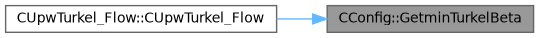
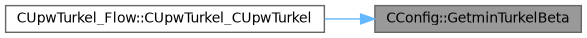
node "CUpwTurkel_Flow::CUpwTurkel_Flow": label "CUpwTurkel_Flow::CUpwTurkel_Flow" -> "CUpwTurkel_Flow::CUpwTurkel_CUpwTurkel"
